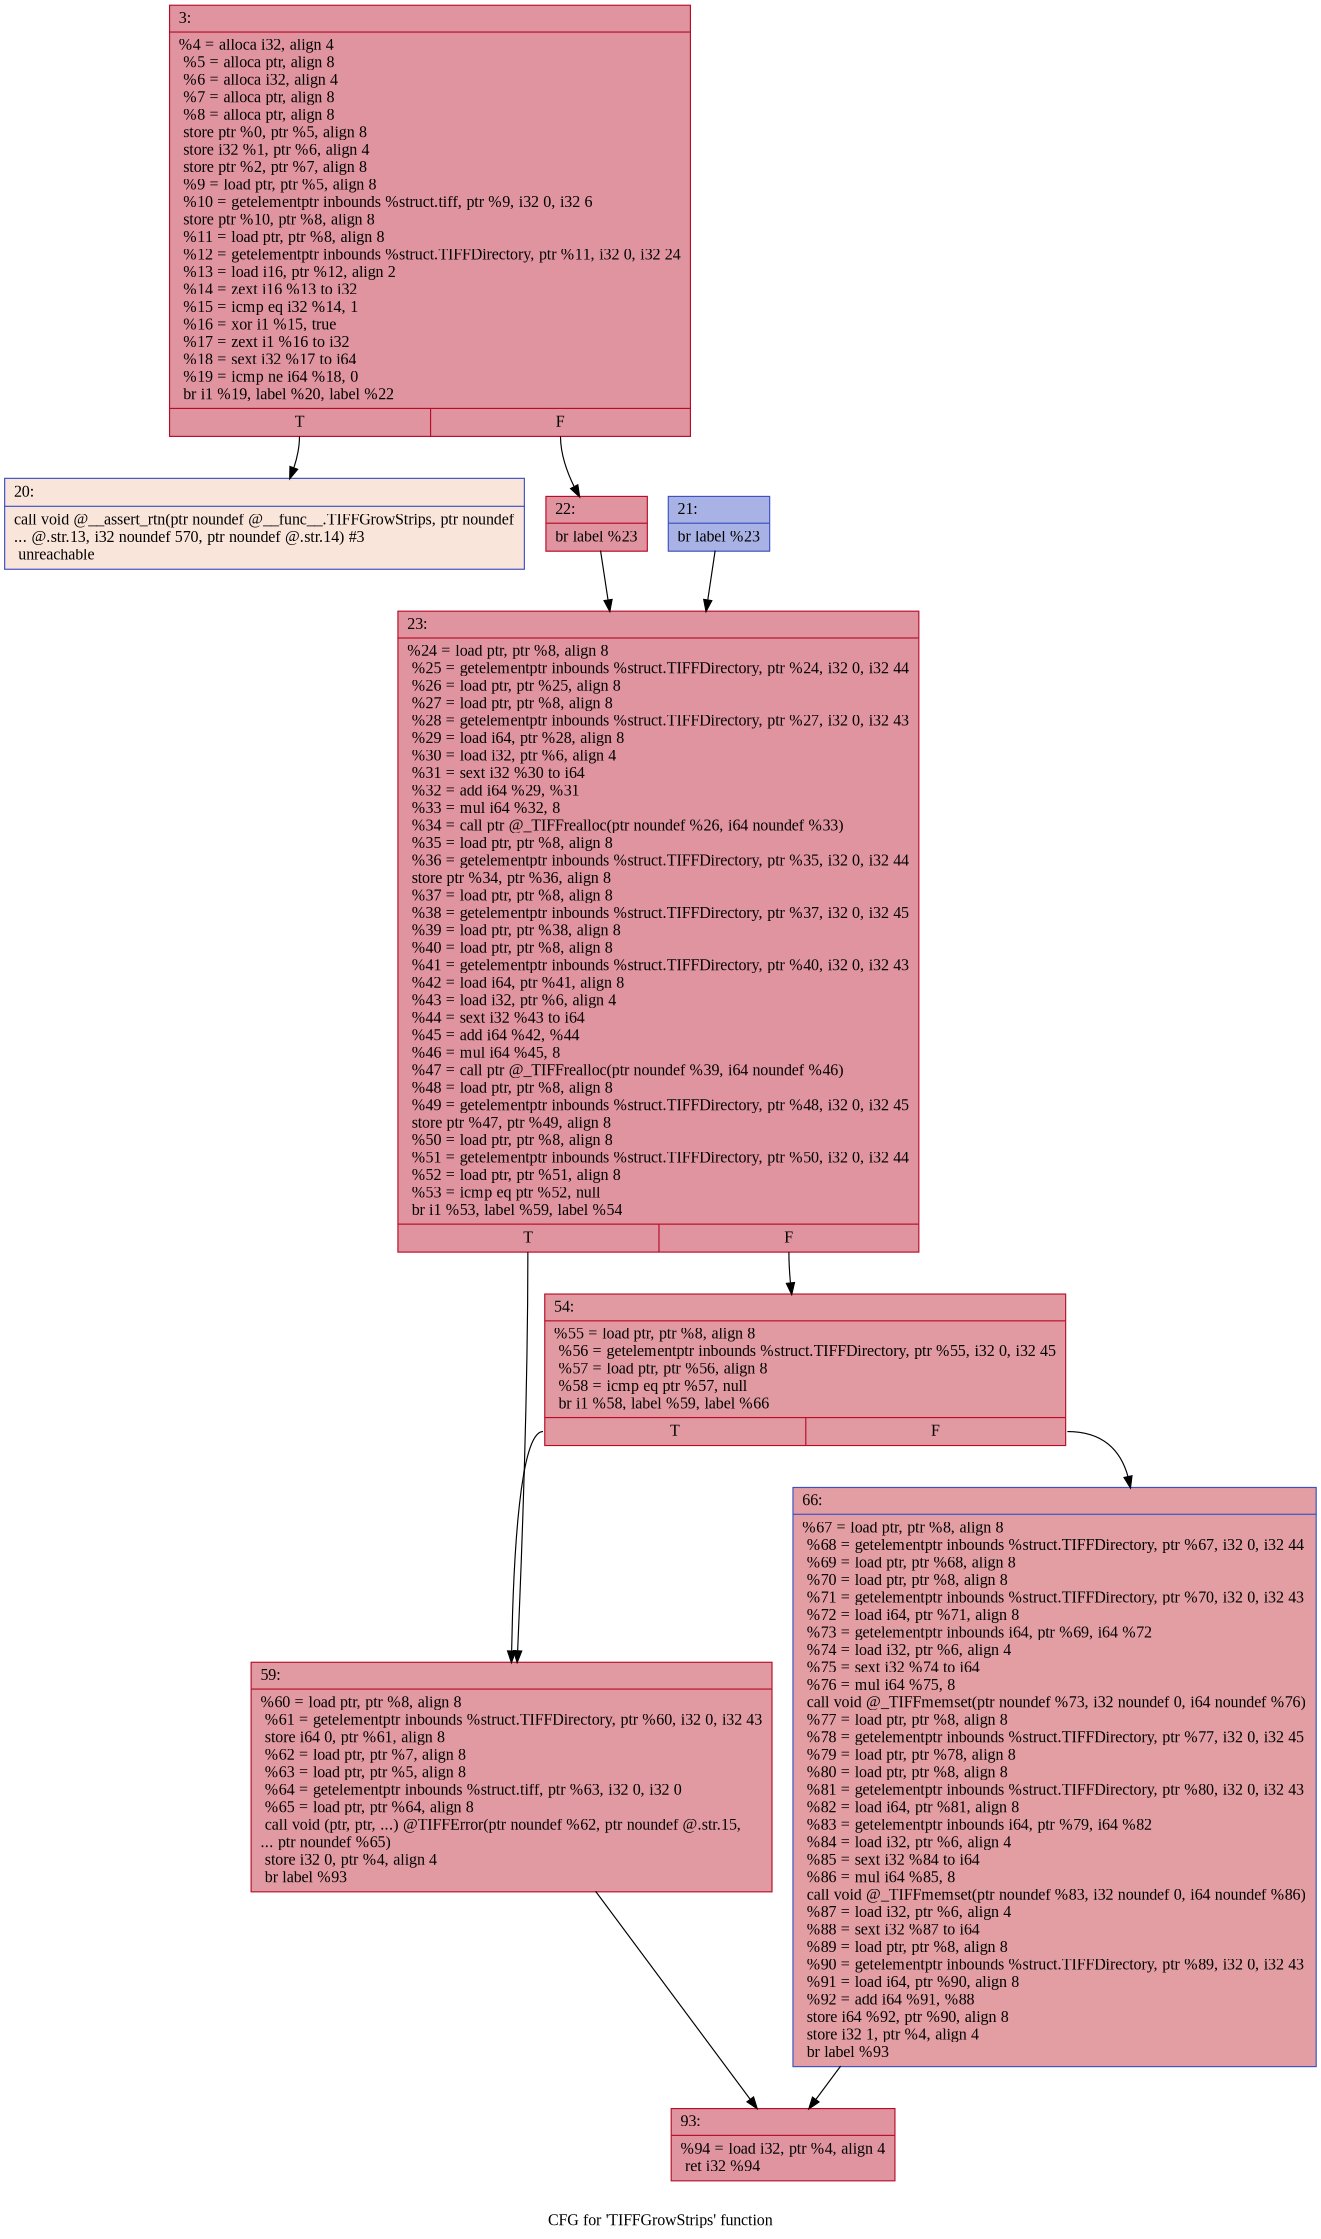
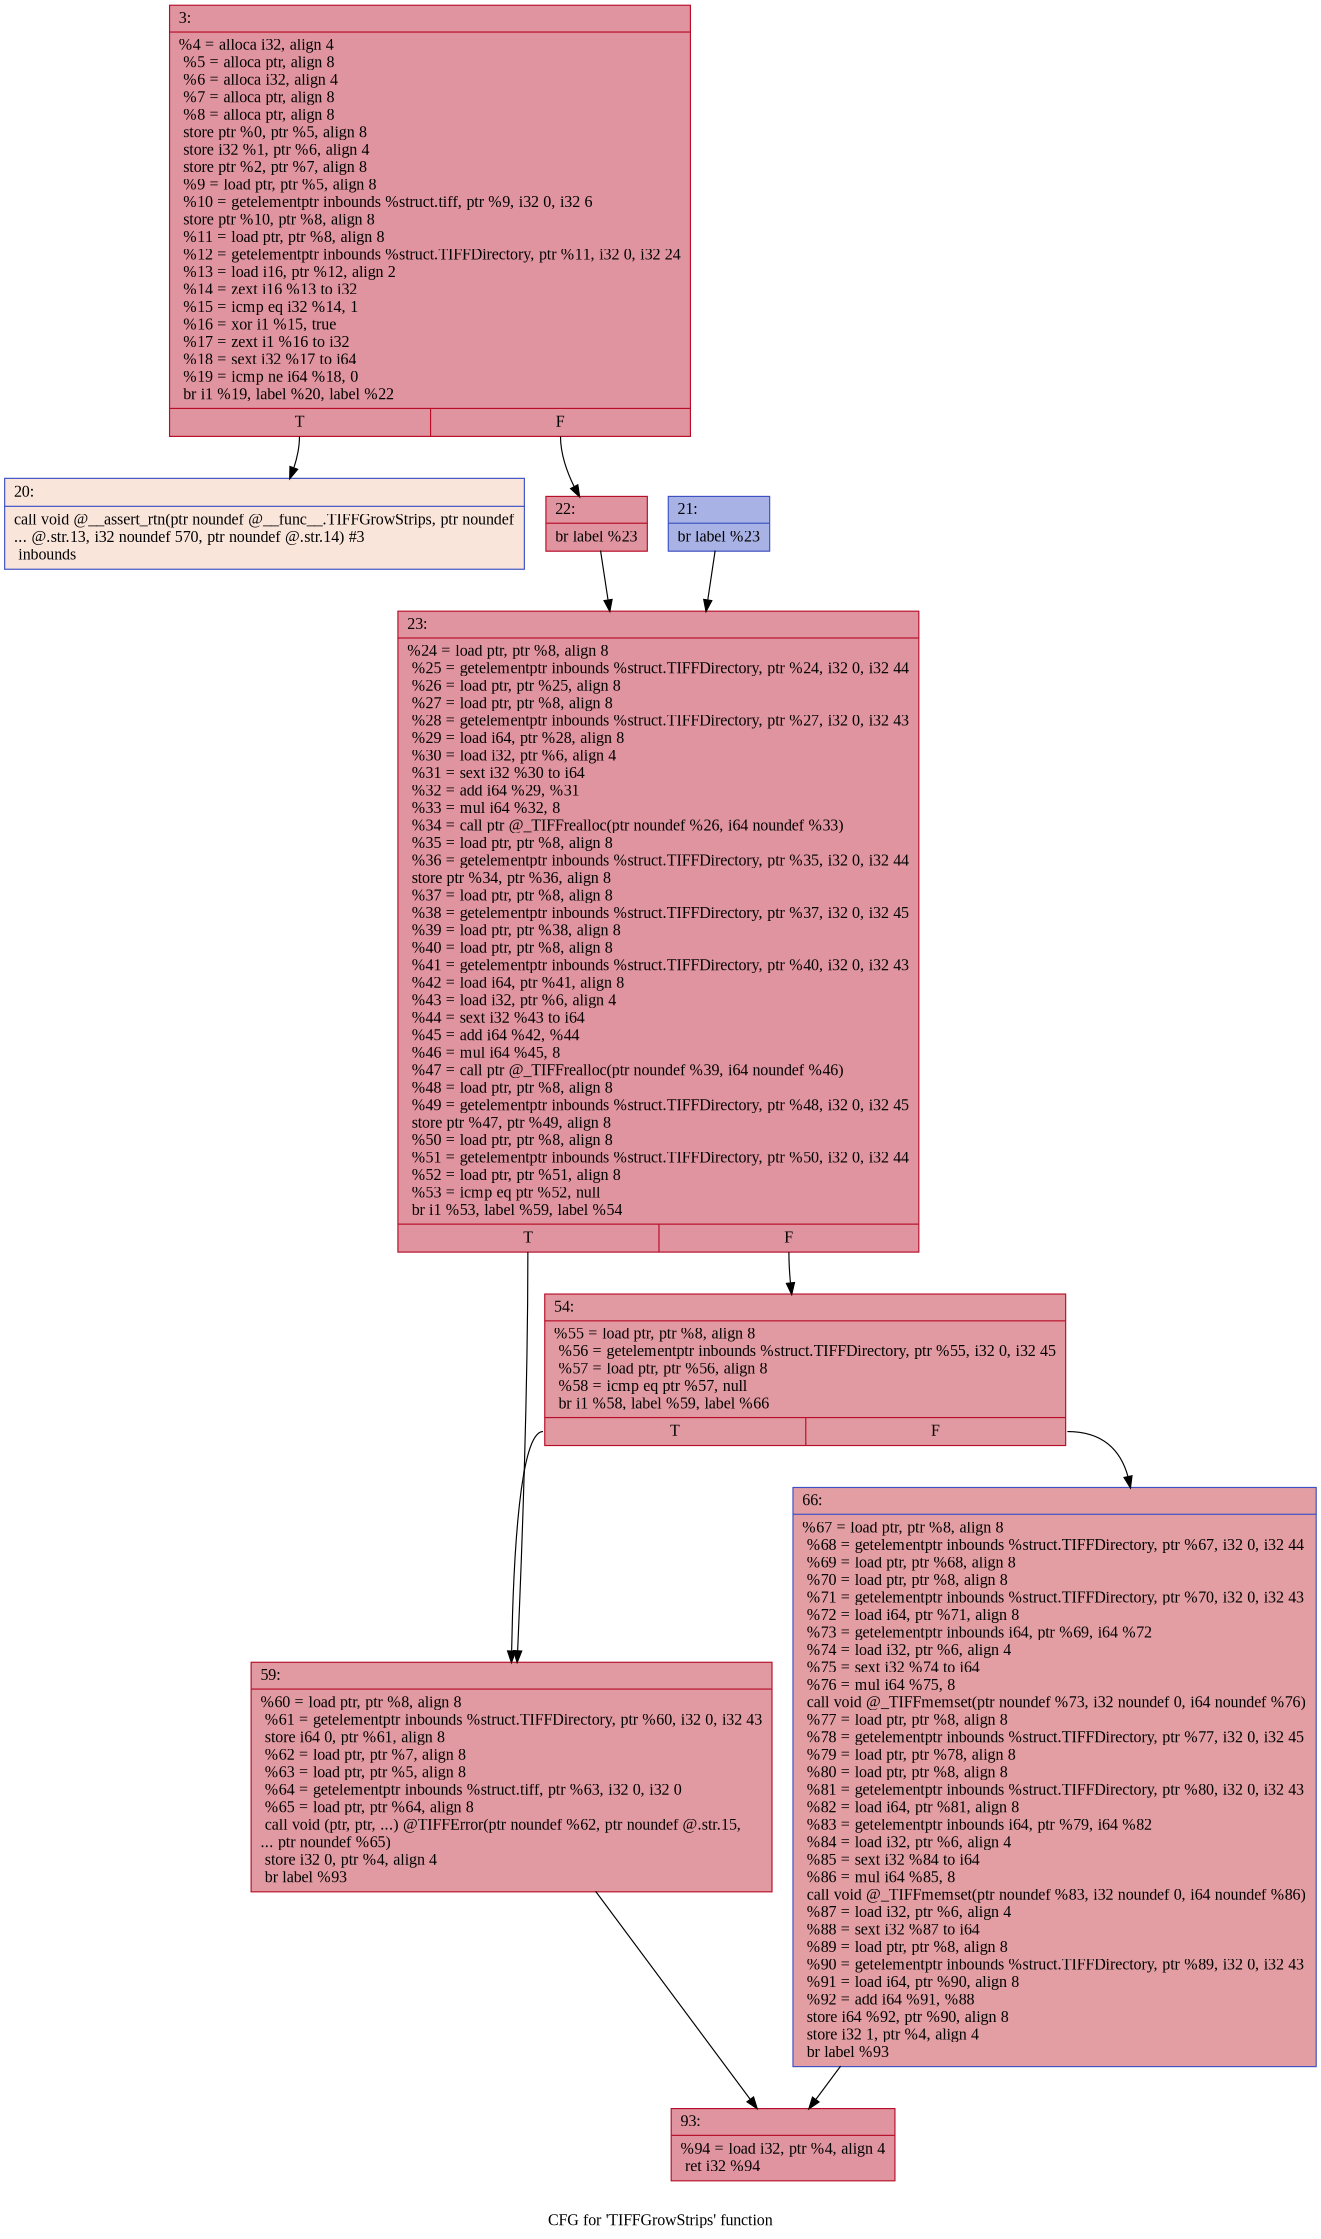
node "20:": text "unreachable" -> "inbounds"
